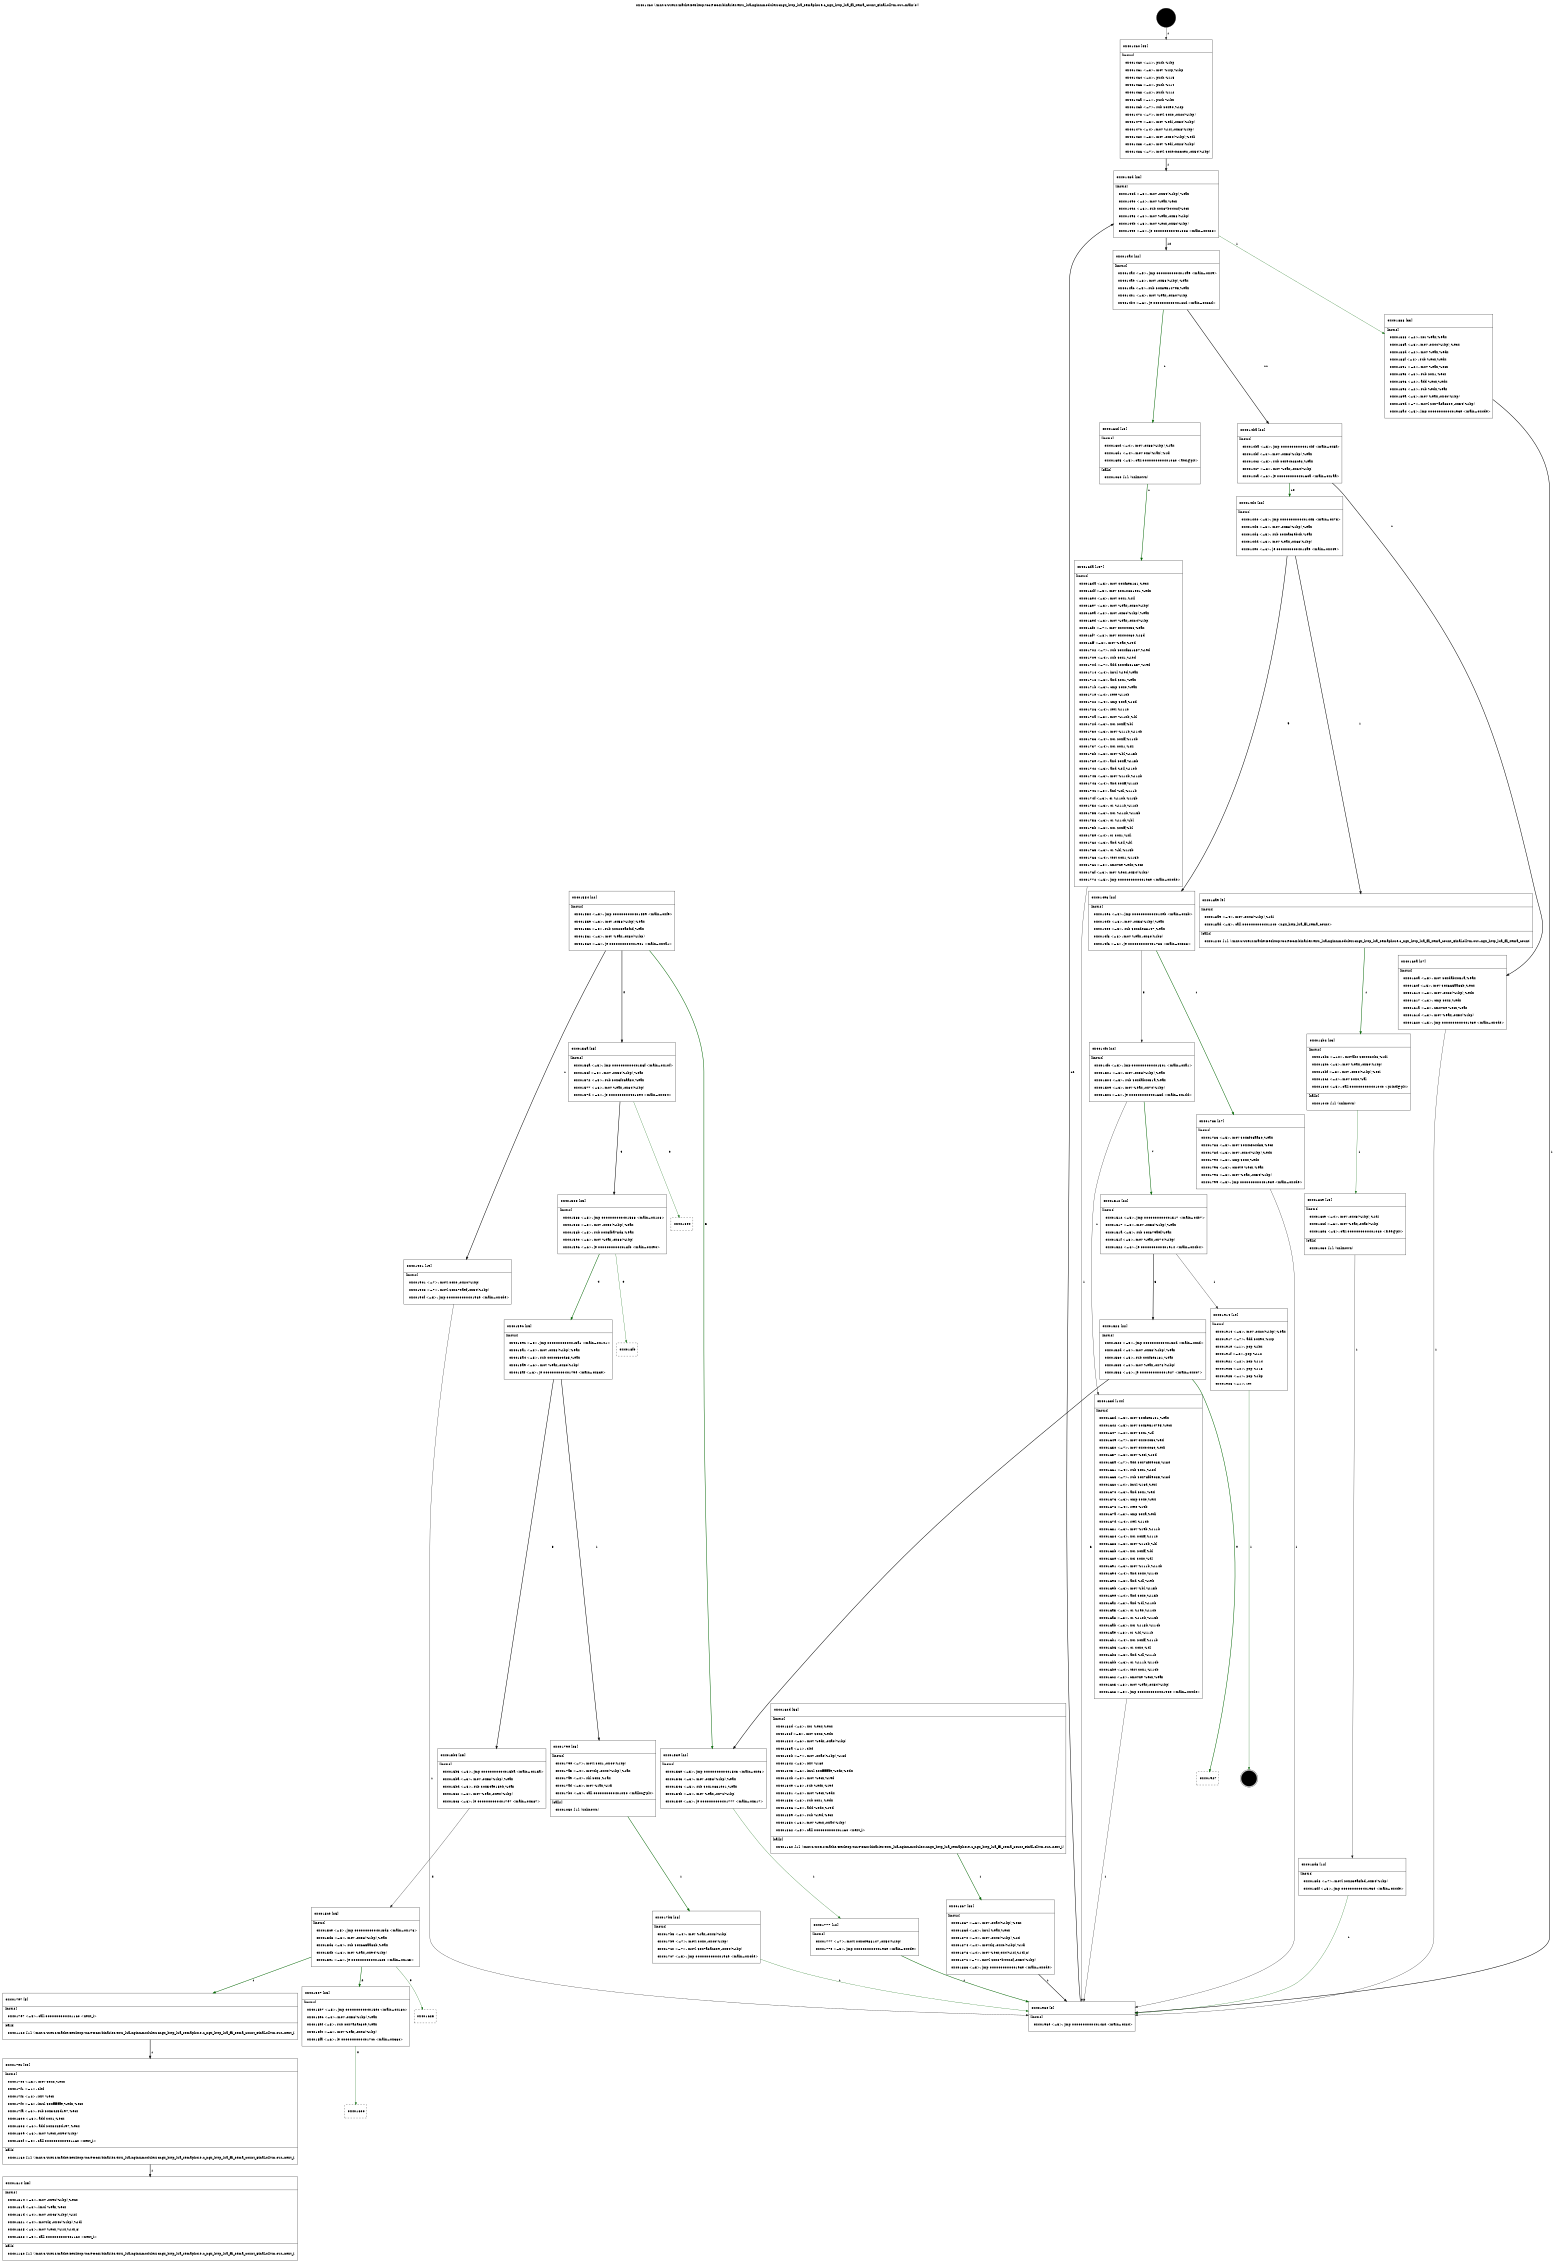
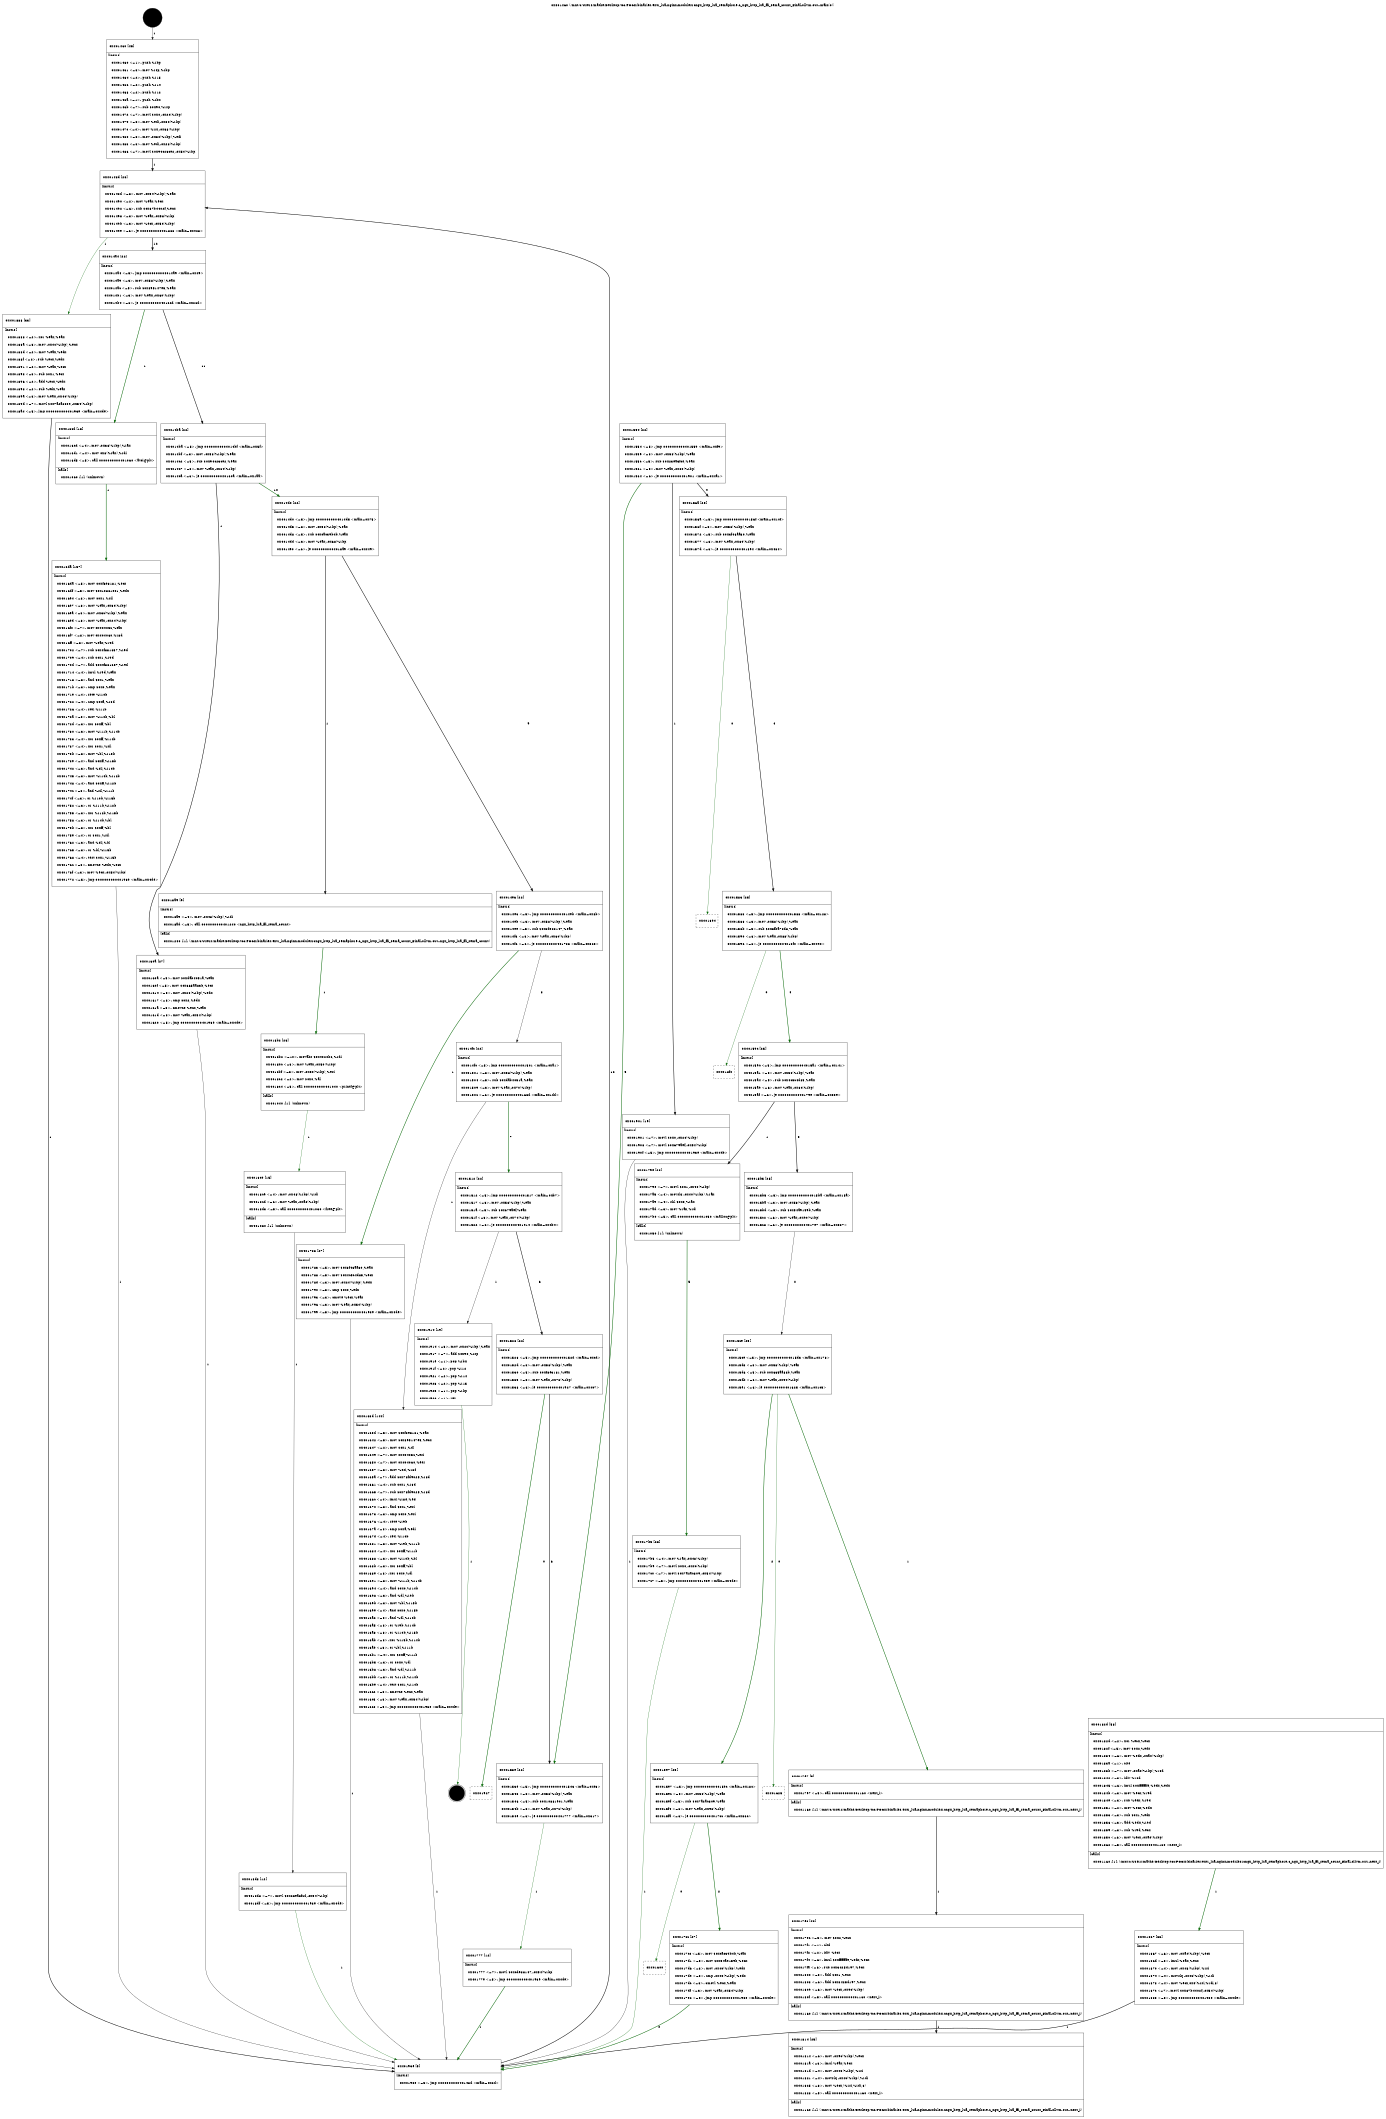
edge "0x40179e [23]" -> "0x4017b5 [23]": label " 1" -> " 5"
node "0x4017cc [27]": added
